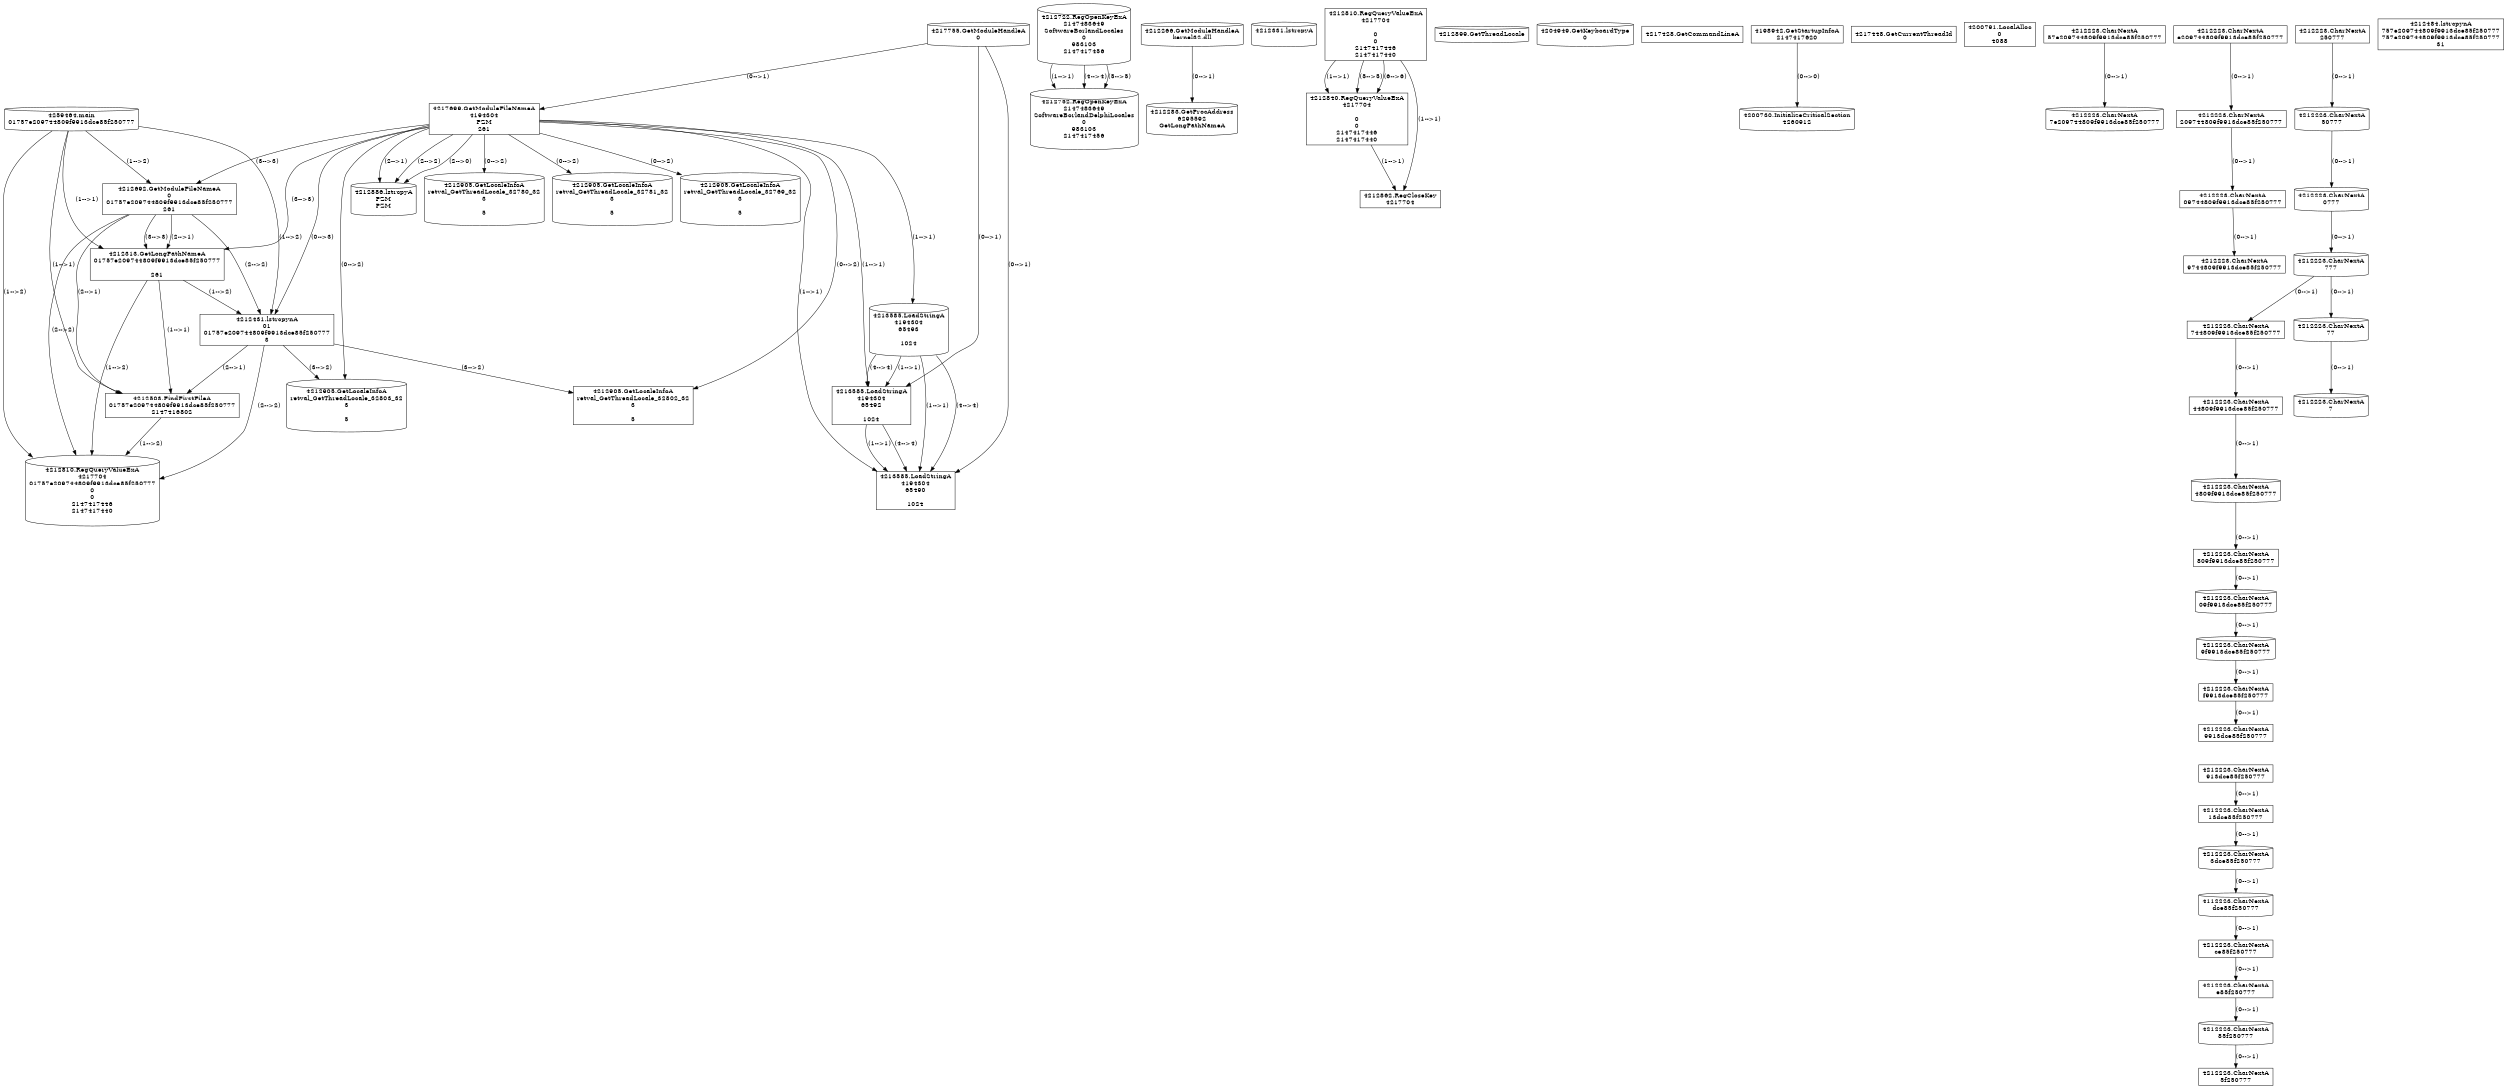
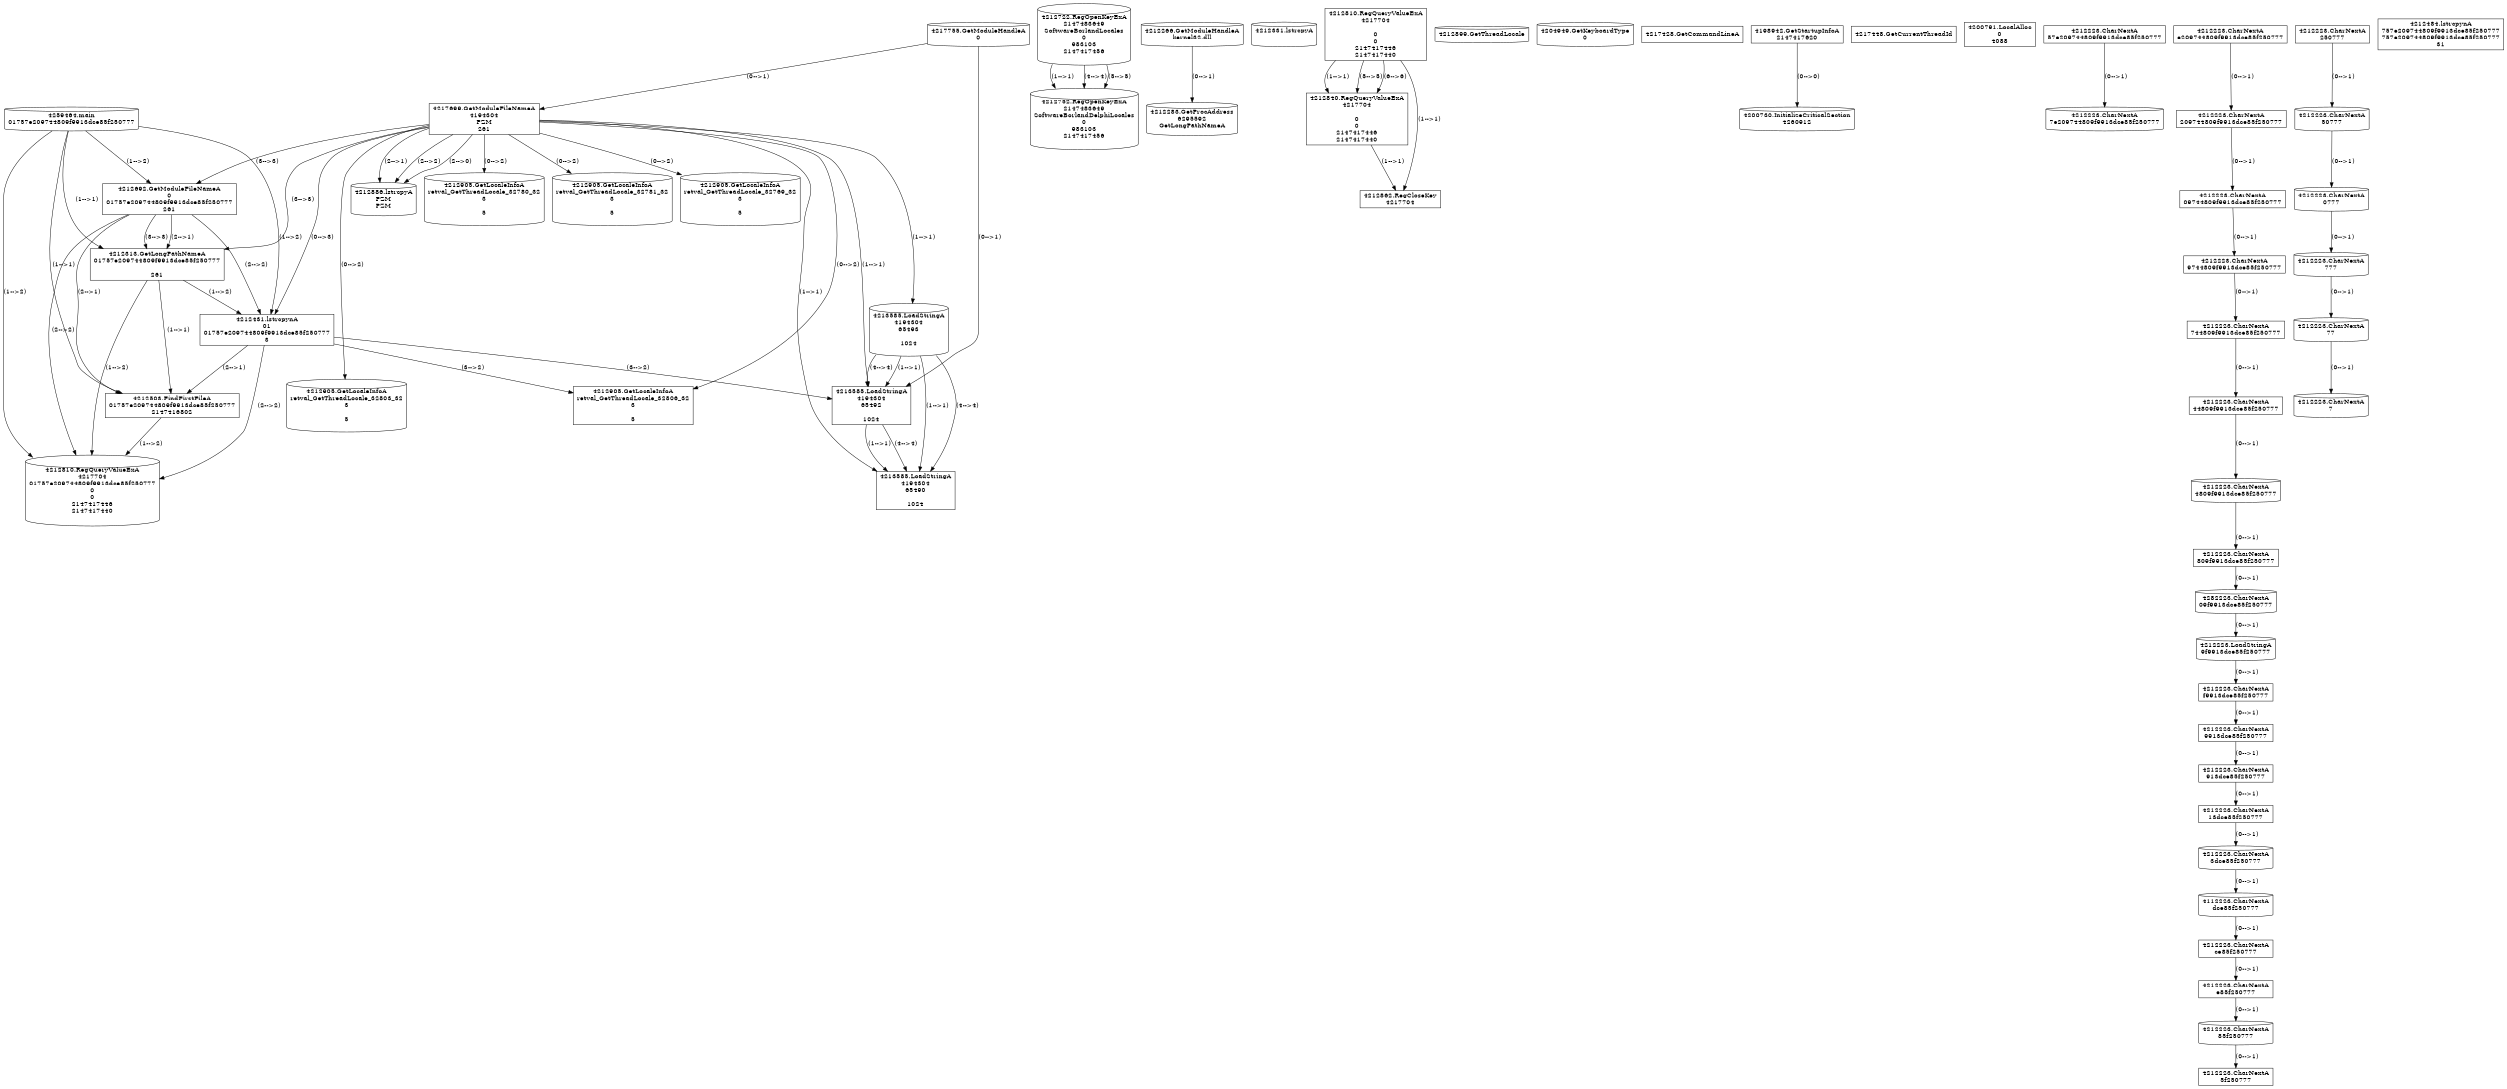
edge "4217755.GetModuleHandleA 0" -> "4213585.LoadStringA 4194304 65490 1024": removed, label "(0-->1)"
edge "4212223.CharNextA 777" -> "4212223.CharNextA 744809f9913dce85f250777": now "4212223.CharNextA 9744809f9913dce85f250777" -> "4212223.CharNextA 744809f9913dce85f250777"
edge "4212431.lstrcpynA 01 01757e209744809f9913dce85f250777 3" -> "4212905.GetLocaleInfoA retval_GetThreadLocale_32803_32 3 5": now "4212431.lstrcpynA 01 01757e209744809f9913dce85f250777 3" -> "4213585.LoadStringA 4194304 65492 1024"
node "4212905.GetLocaleInfoA retval_GetThreadLocale_32802_32 3 5": label "4212905.GetLocaleInfoA retval_GetThreadLocale_32802_32 3 5" -> "4212905.GetLocaleInfoA retval_GetThreadLocale_32806_32 3 5"
node "4212223.CharNextA 09f9913dce85f250777": label "4212223.CharNextA 09f9913dce85f250777" -> "4282223.CharNextA 09f9913dce85f250777"
node "4212223.CharNextA 9f9913dce85f250777": label "4212223.CharNextA 9f9913dce85f250777" -> "4212223.LoadStringA 9f9913dce85f250777"
edge "4212223.CharNextA 9913dce85f250777" -> "4212223.CharNextA 913dce85f250777": added, label "(0-->1)"
